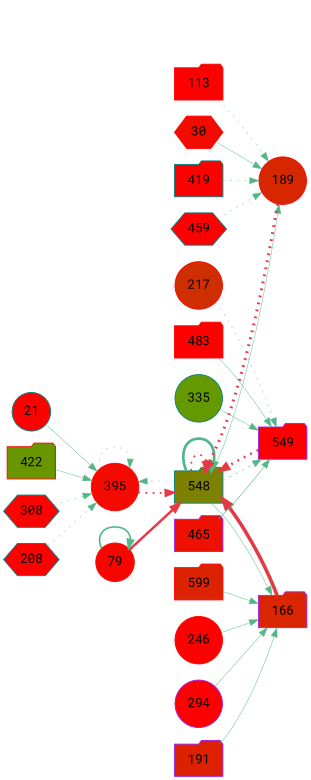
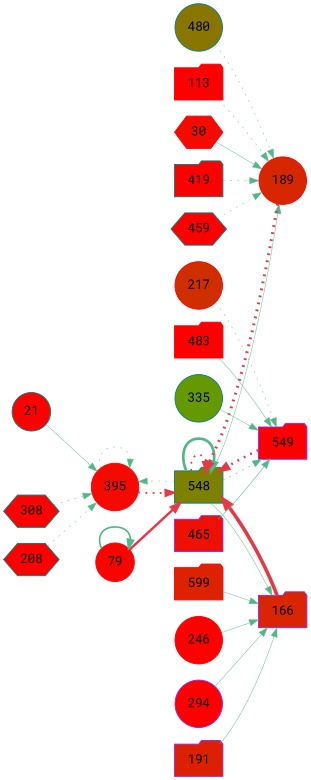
node "480": added
node "422": removed
